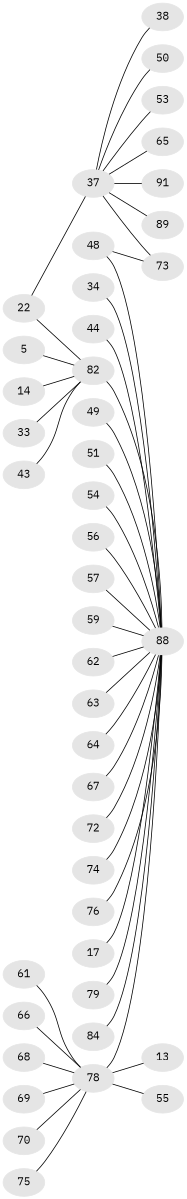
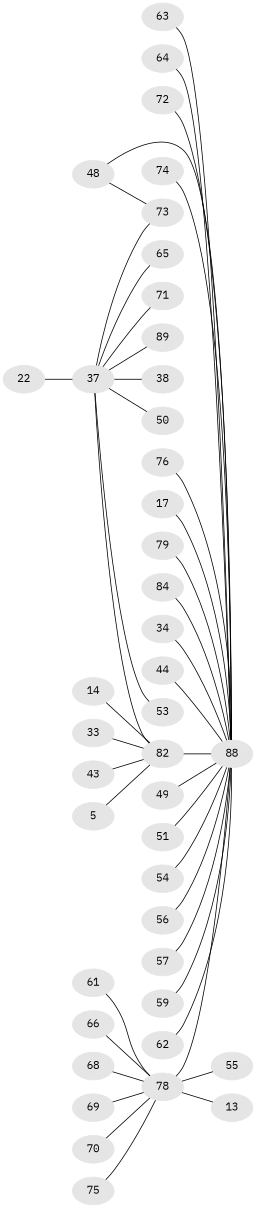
node "91": label "91" -> "71"
edge "22" -- "82": now "37" -- "82"
node "67": removed
